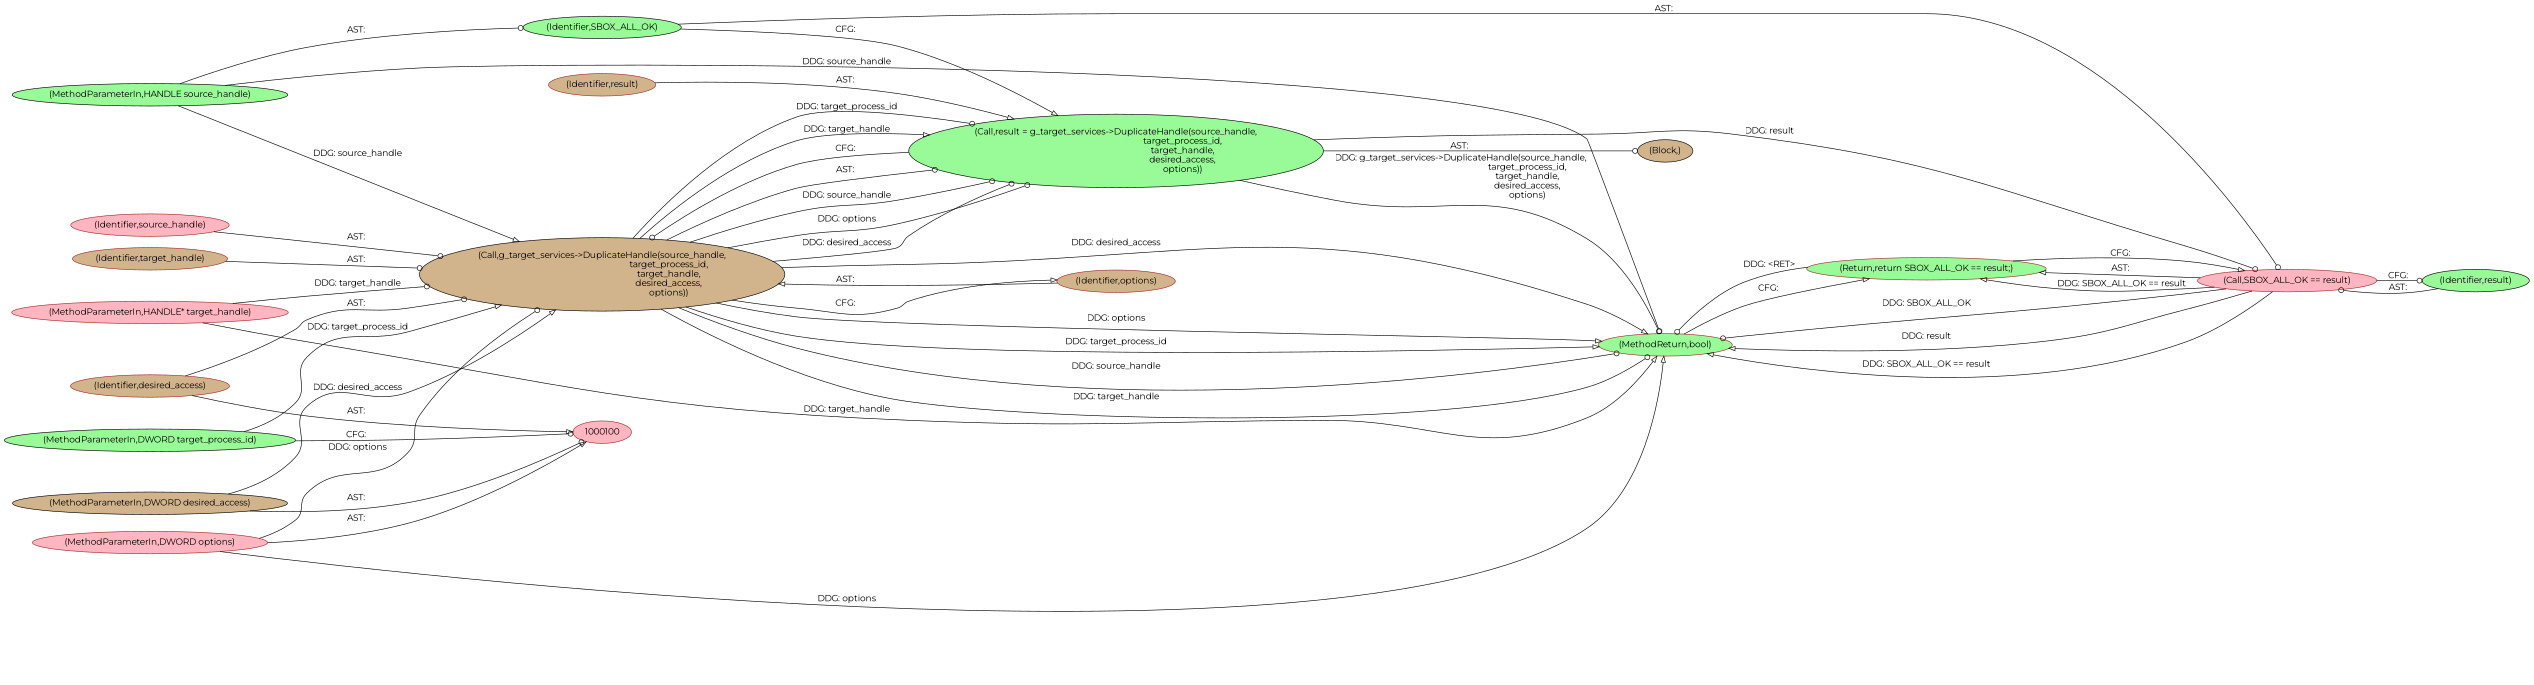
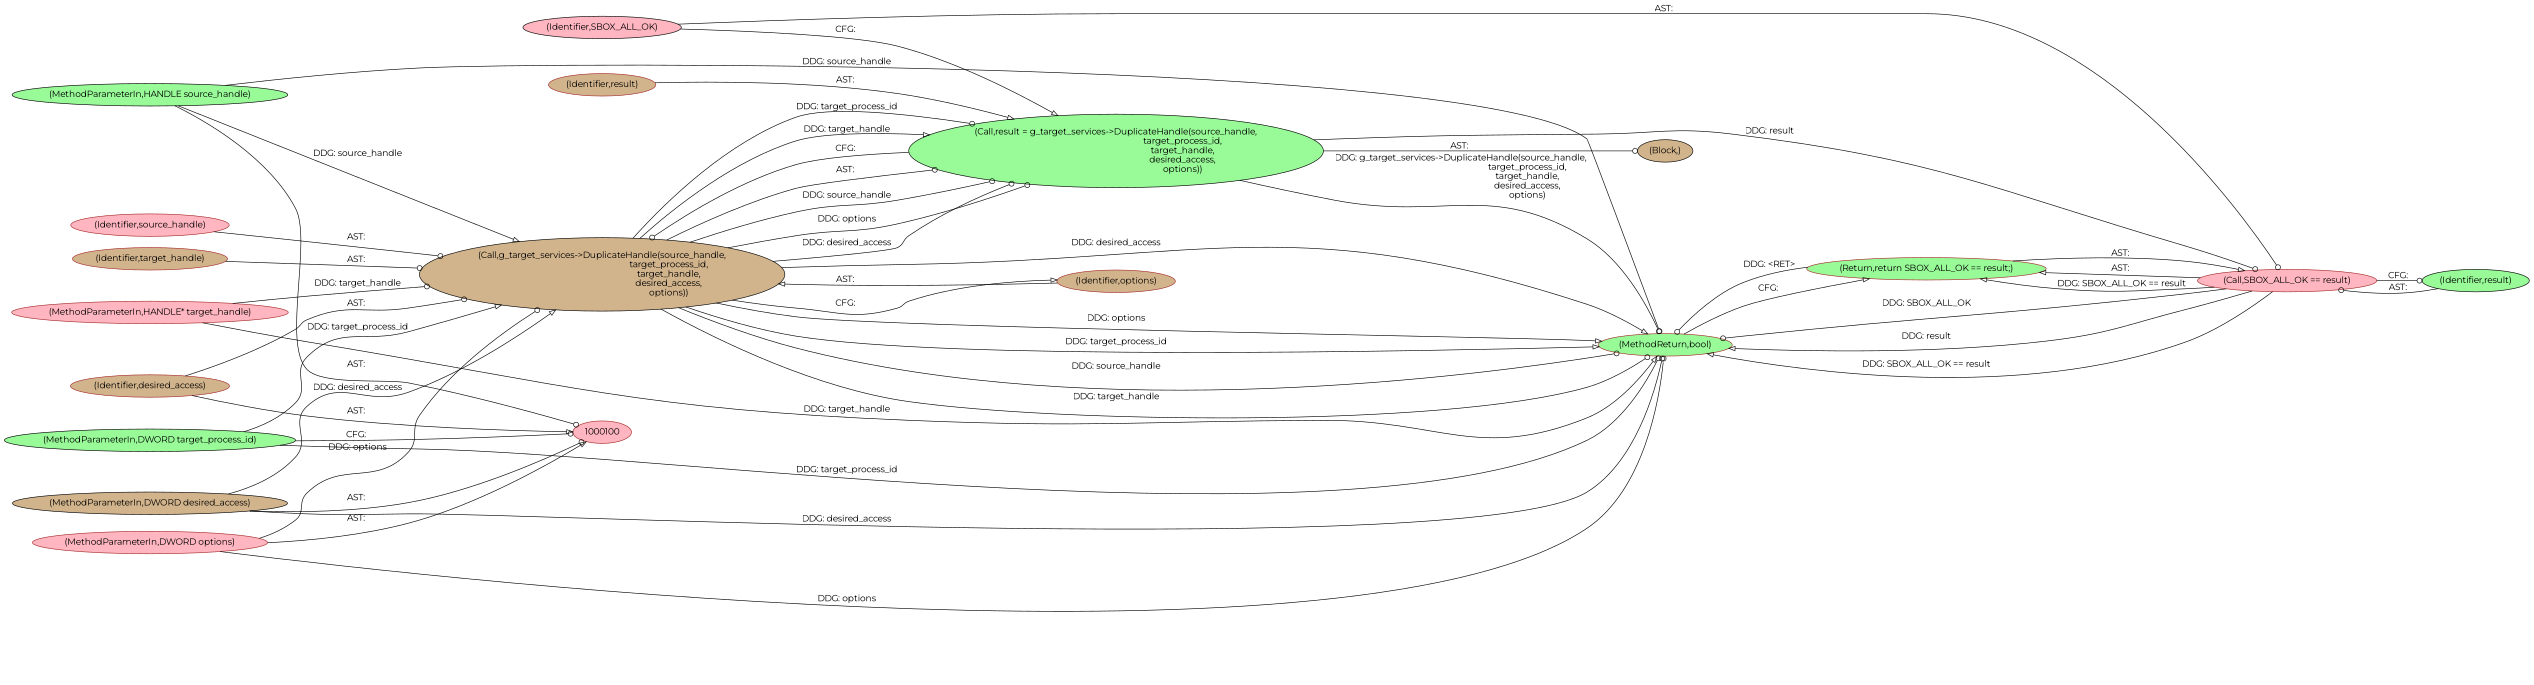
node "(Identifier,SBOX_ALL_OK)": fillcolor palegreen -> lightpink
edge "(MethodParameterIn,HANDLE source_handle)" -> "(Identifier,SBOX_ALL_OK)": now "(MethodParameterIn,HANDLE source_handle)" -> "1000100"
edge "(Return,return SBOX_ALL_OK == result;)" -> "(Call,SBOX_ALL_OK == result)": label "CFG: " -> "AST: "
edge "(MethodParameterIn,DWORD target_process_id)" -> "(MethodReturn,bool)": added, label "DDG: target_process_id"
edge "(MethodParameterIn,DWORD desired_access)" -> "(MethodReturn,bool)": added, label "DDG: desired_access"
edge "(MethodParameterIn,DWORD options)" -> "(MethodReturn,bool)": arrowhead onormal -> odot
